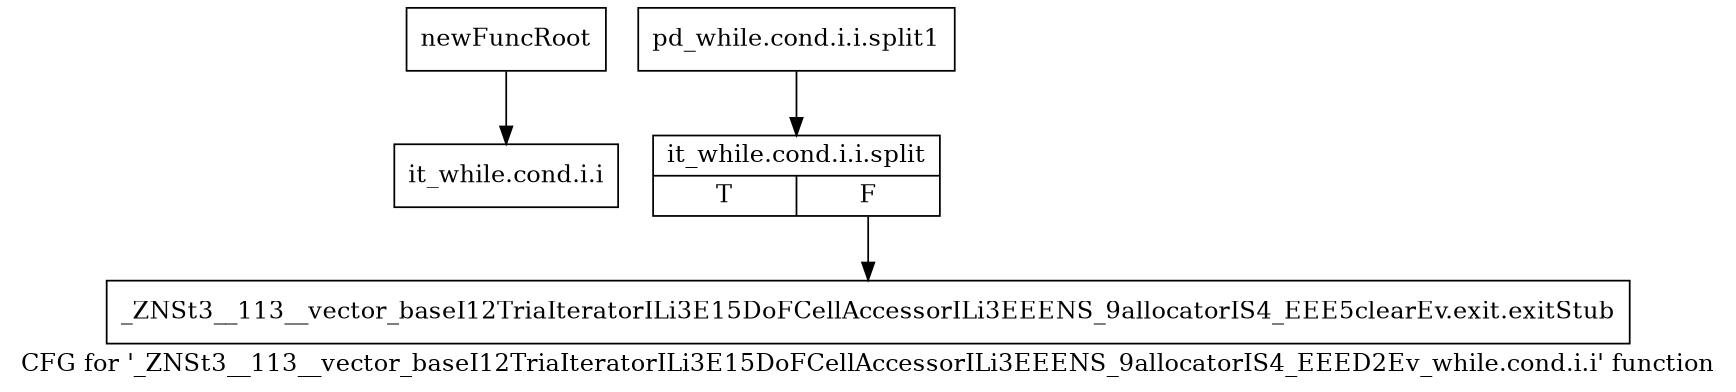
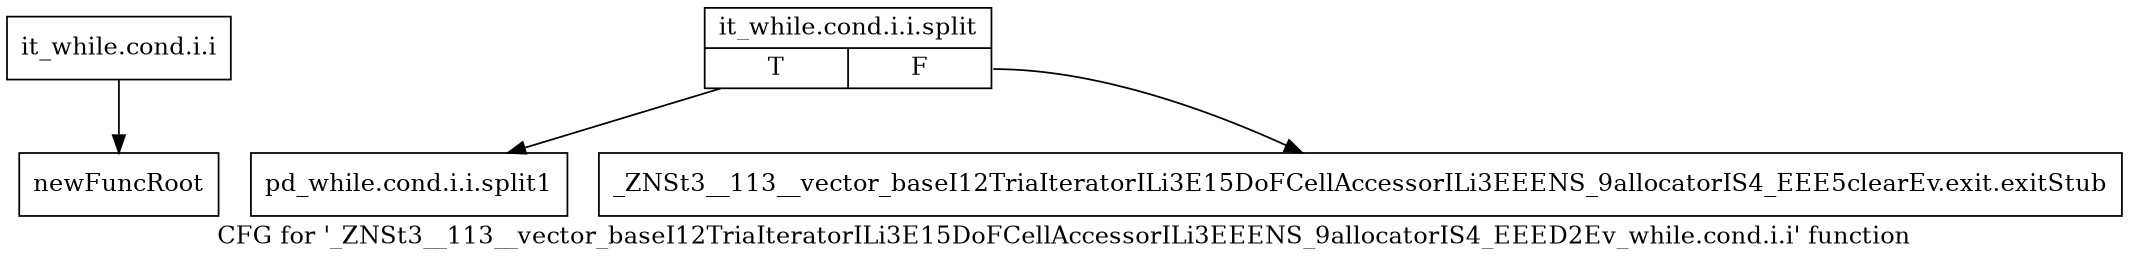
edge "pd_while.cond.i.i.split1" -> "it_while.cond.i.i.split": reversed
edge "newFuncRoot" -> "it_while.cond.i.i": reversed
